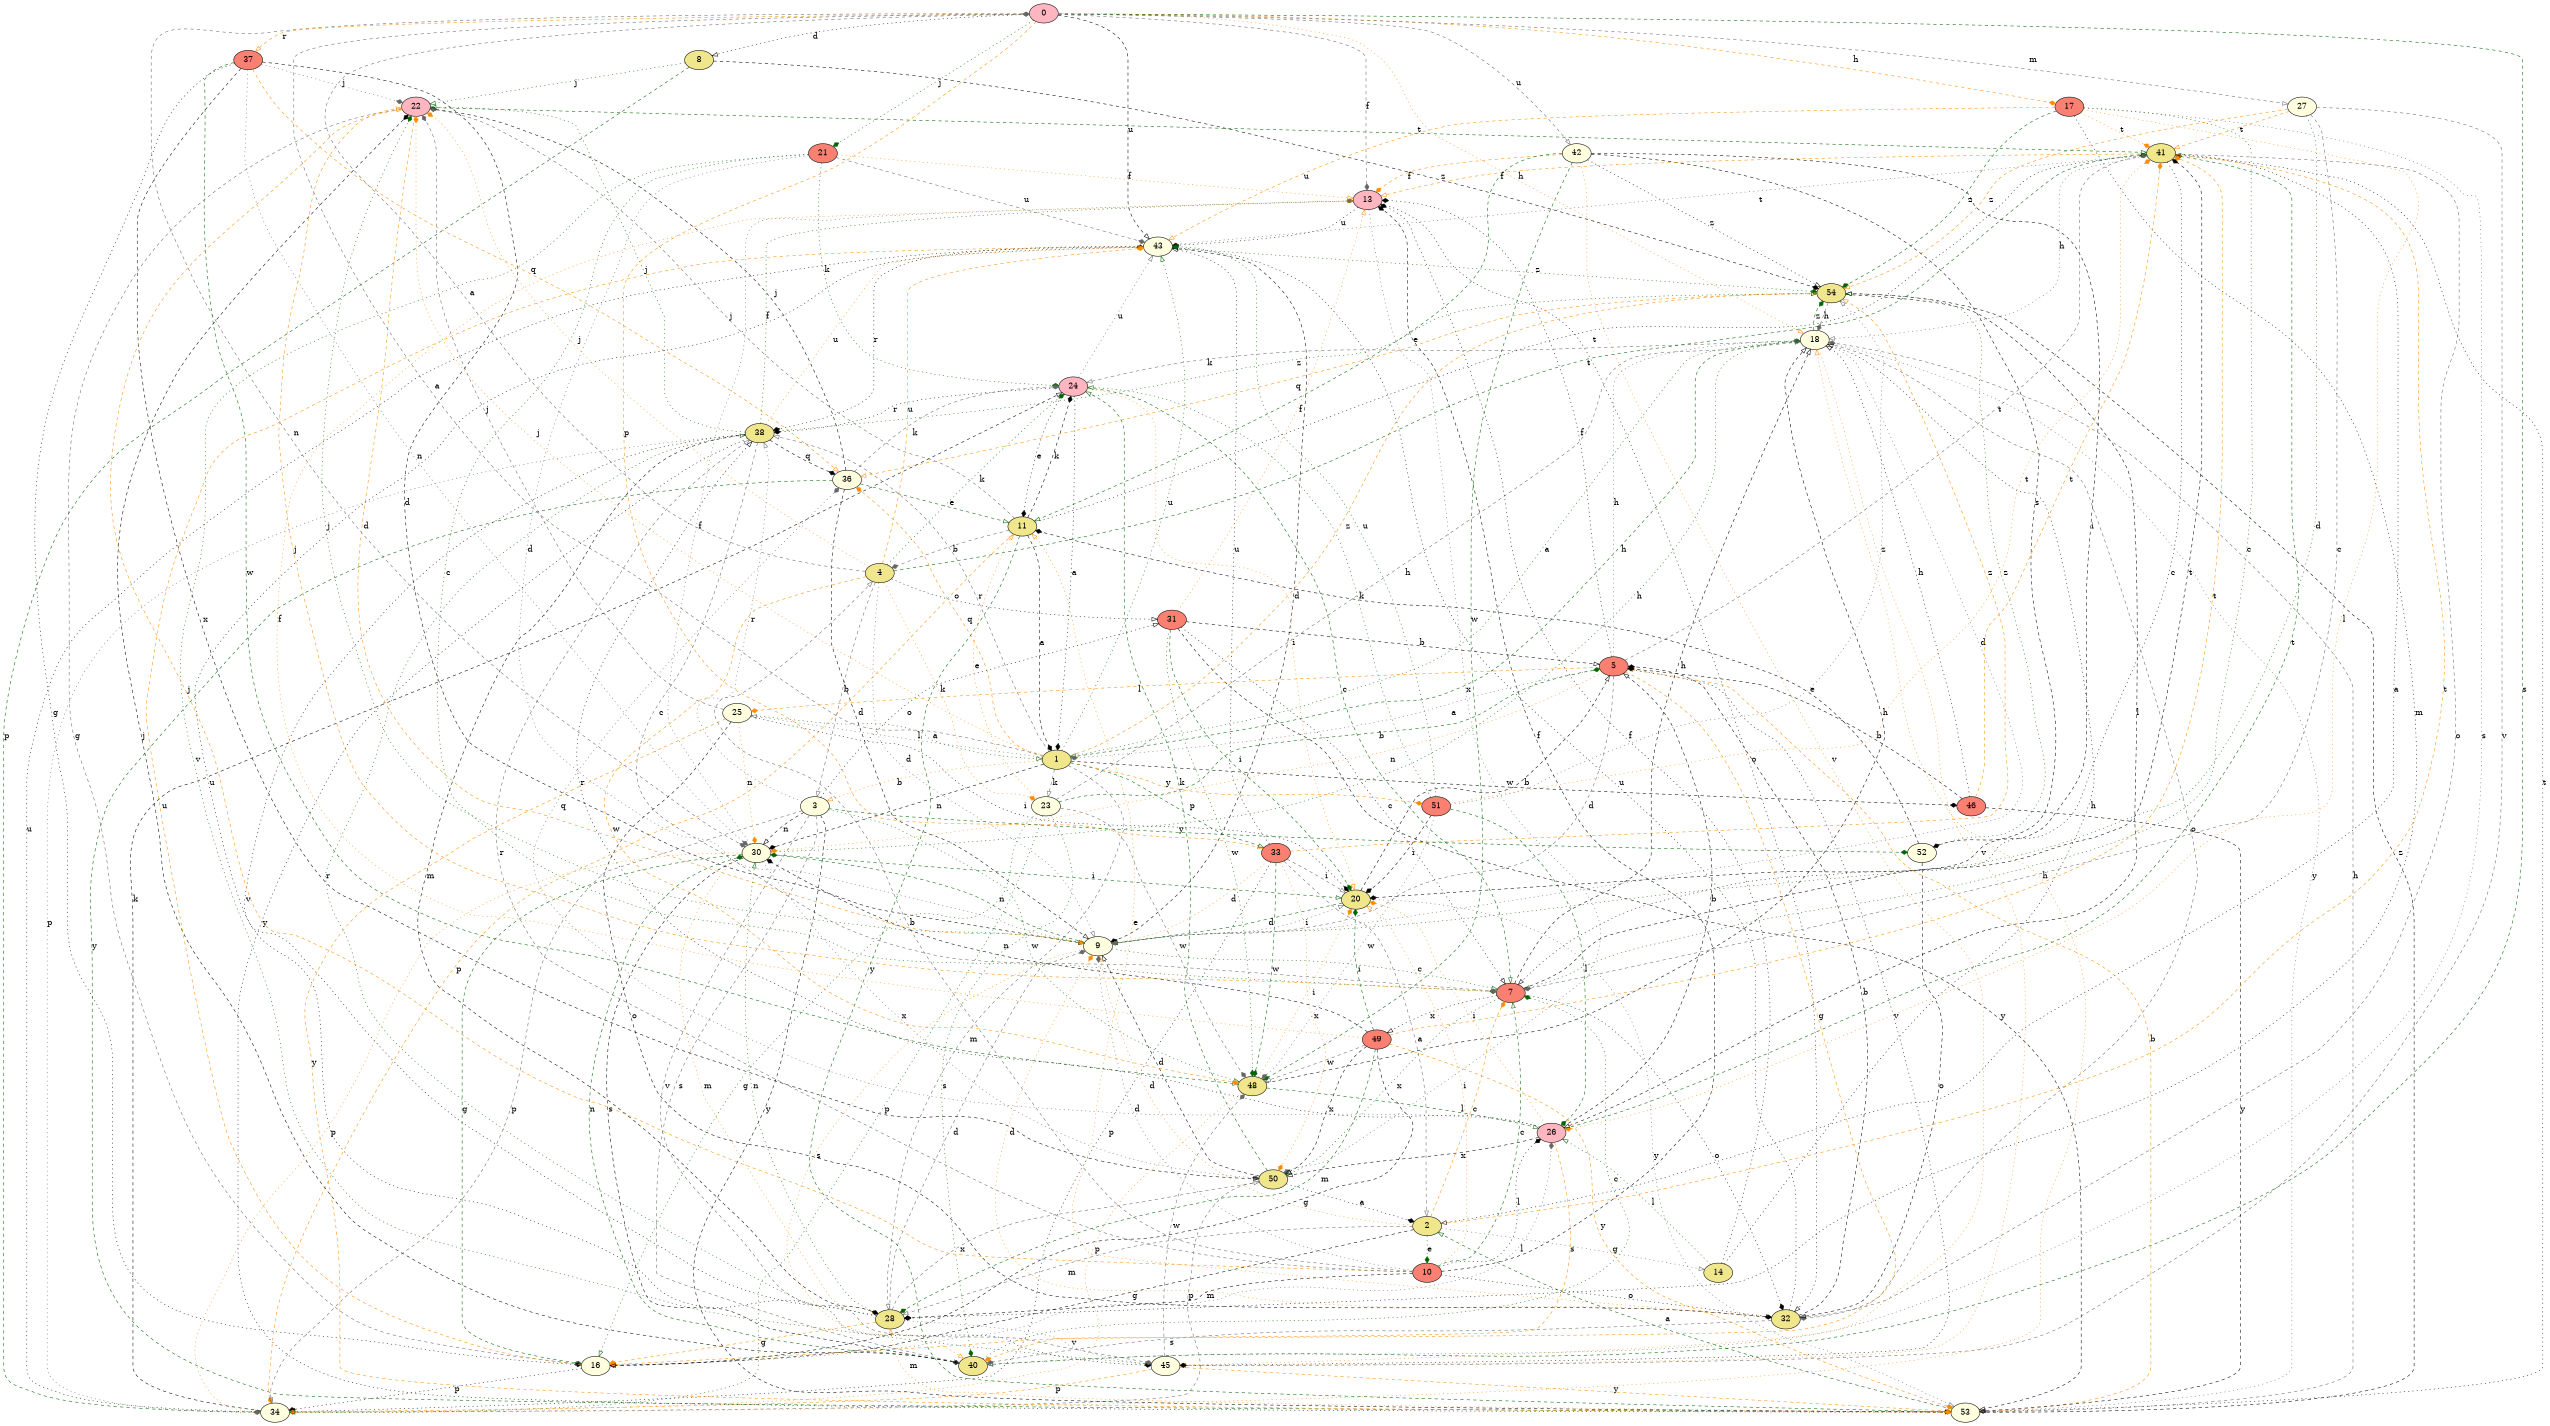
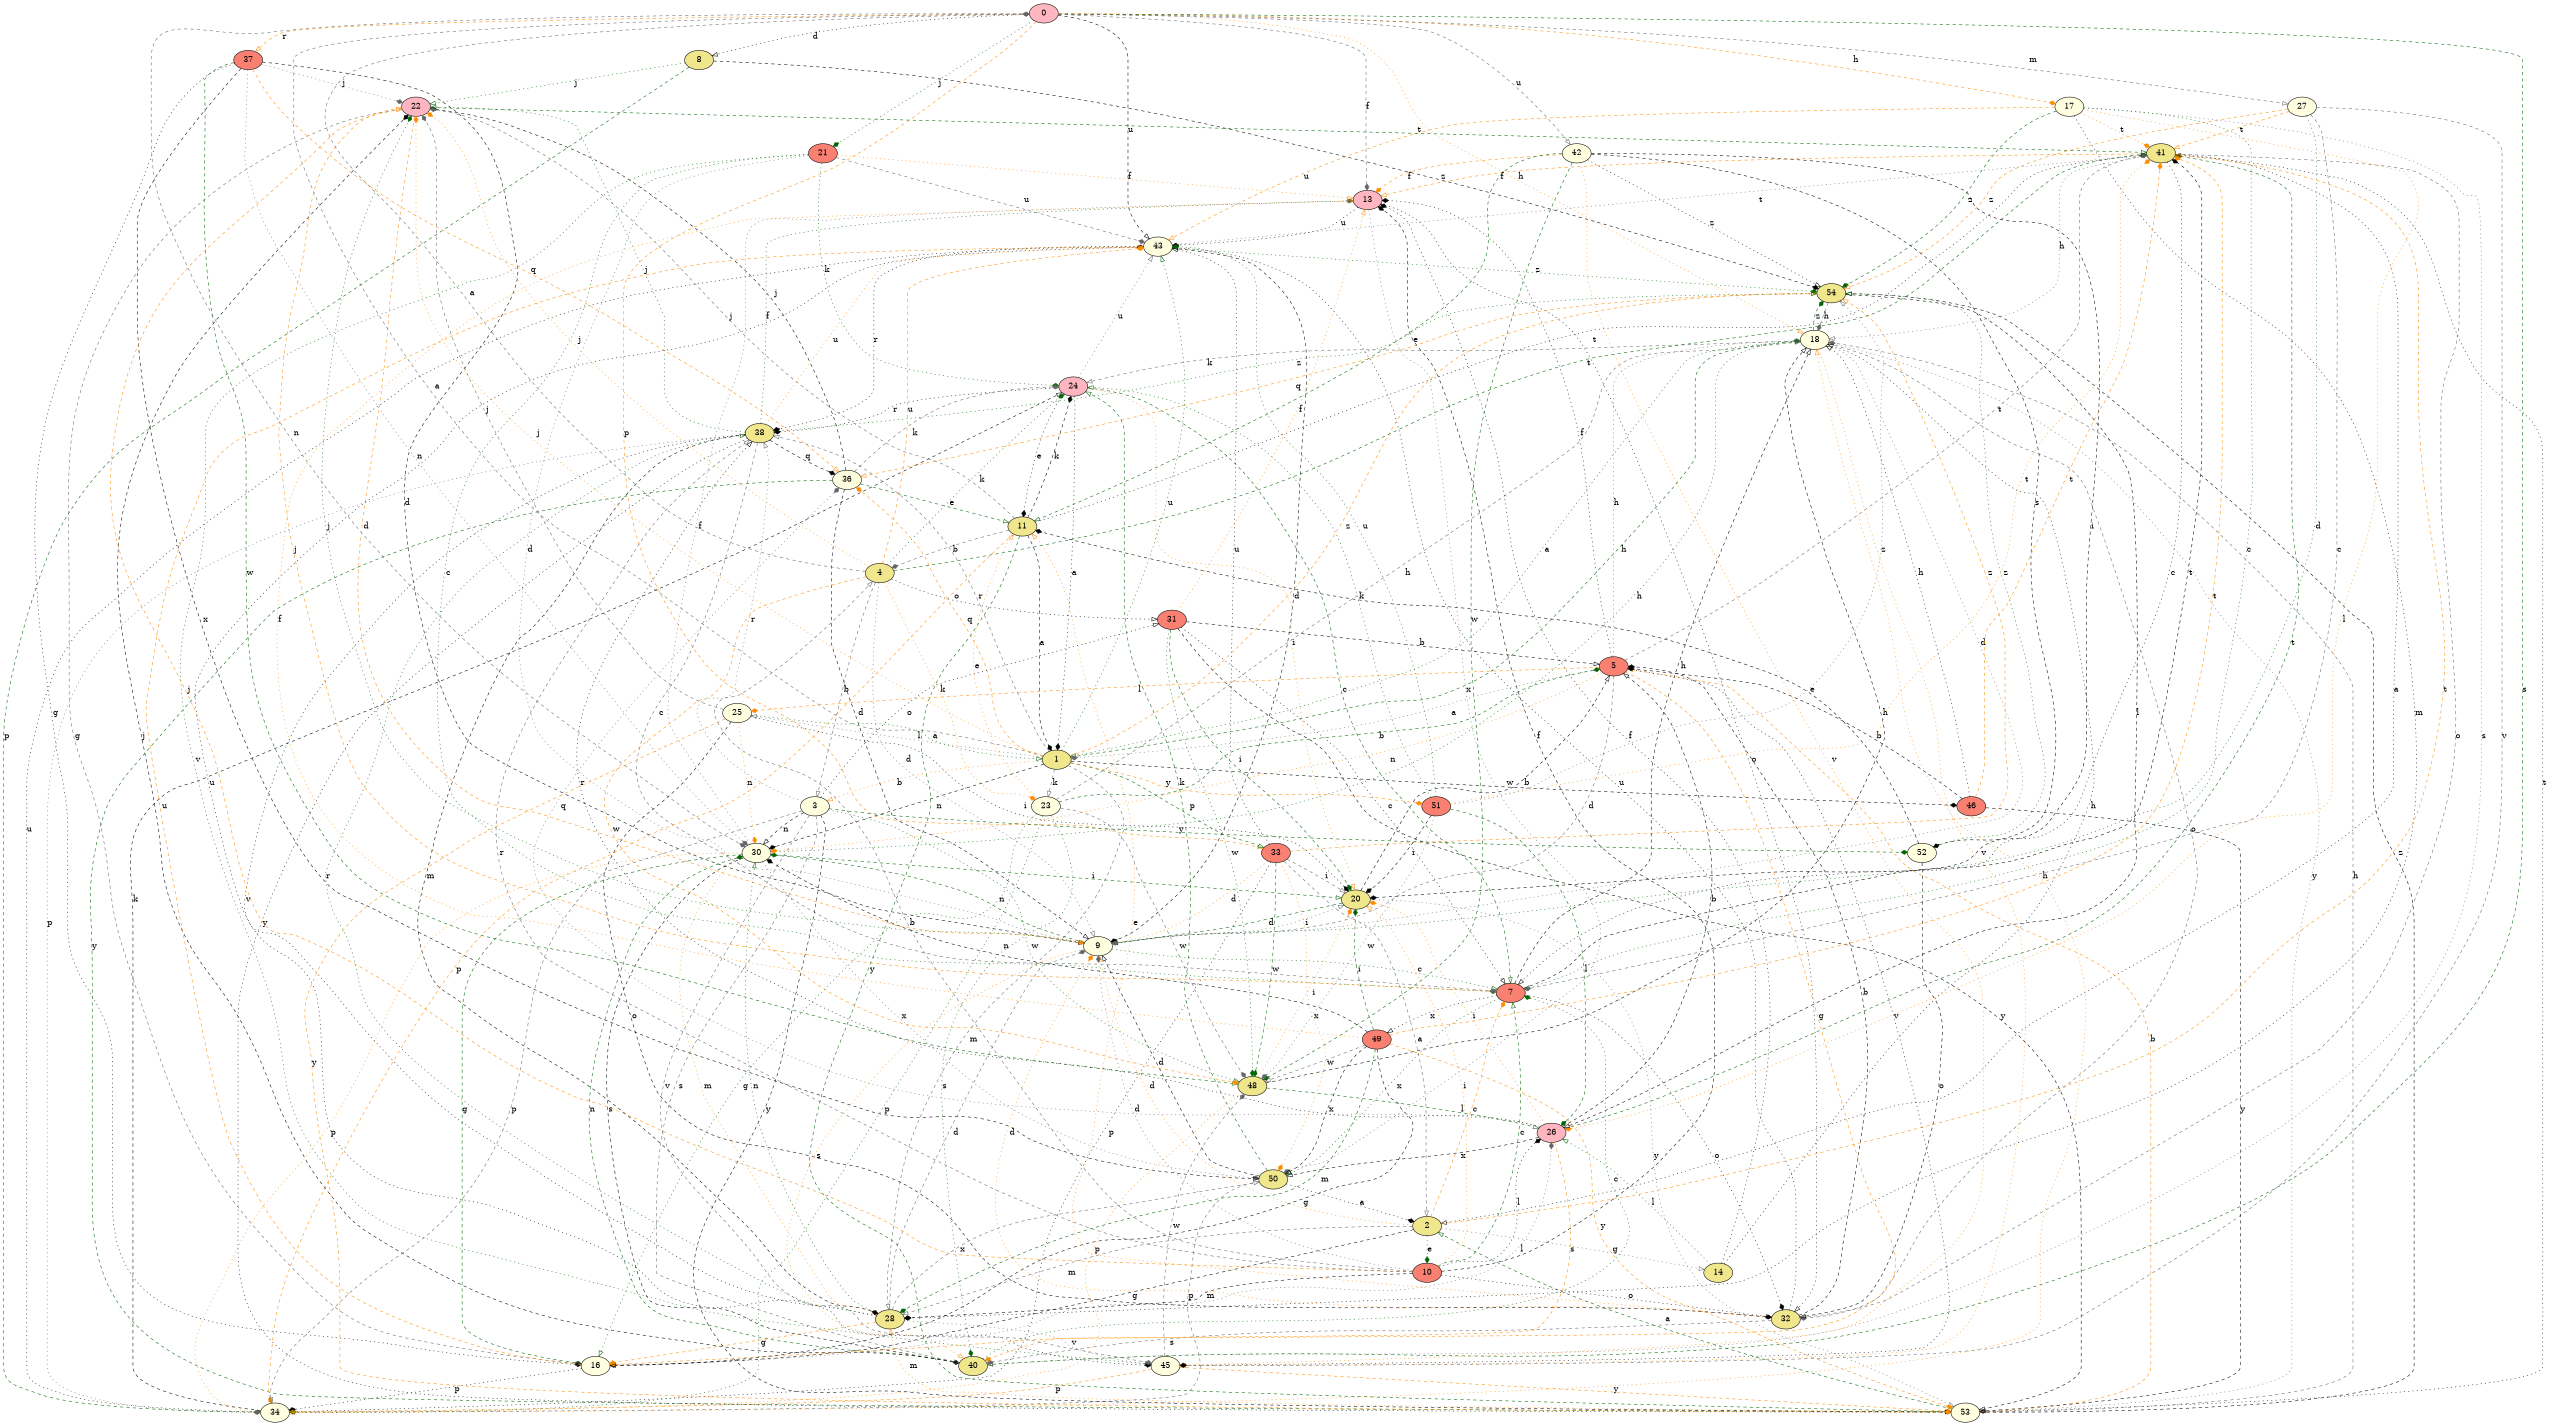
node "17": fillcolor salmon -> lightyellow
